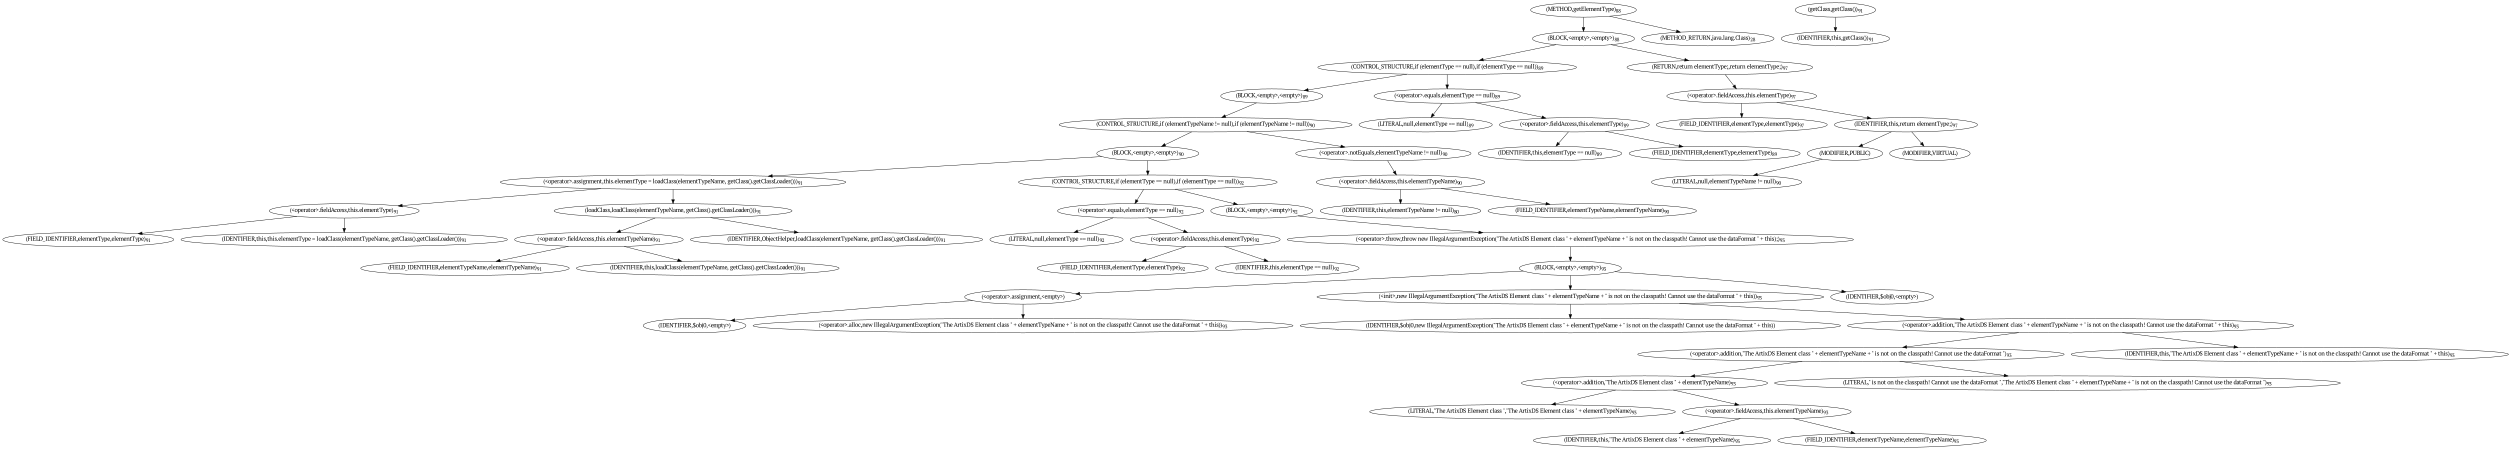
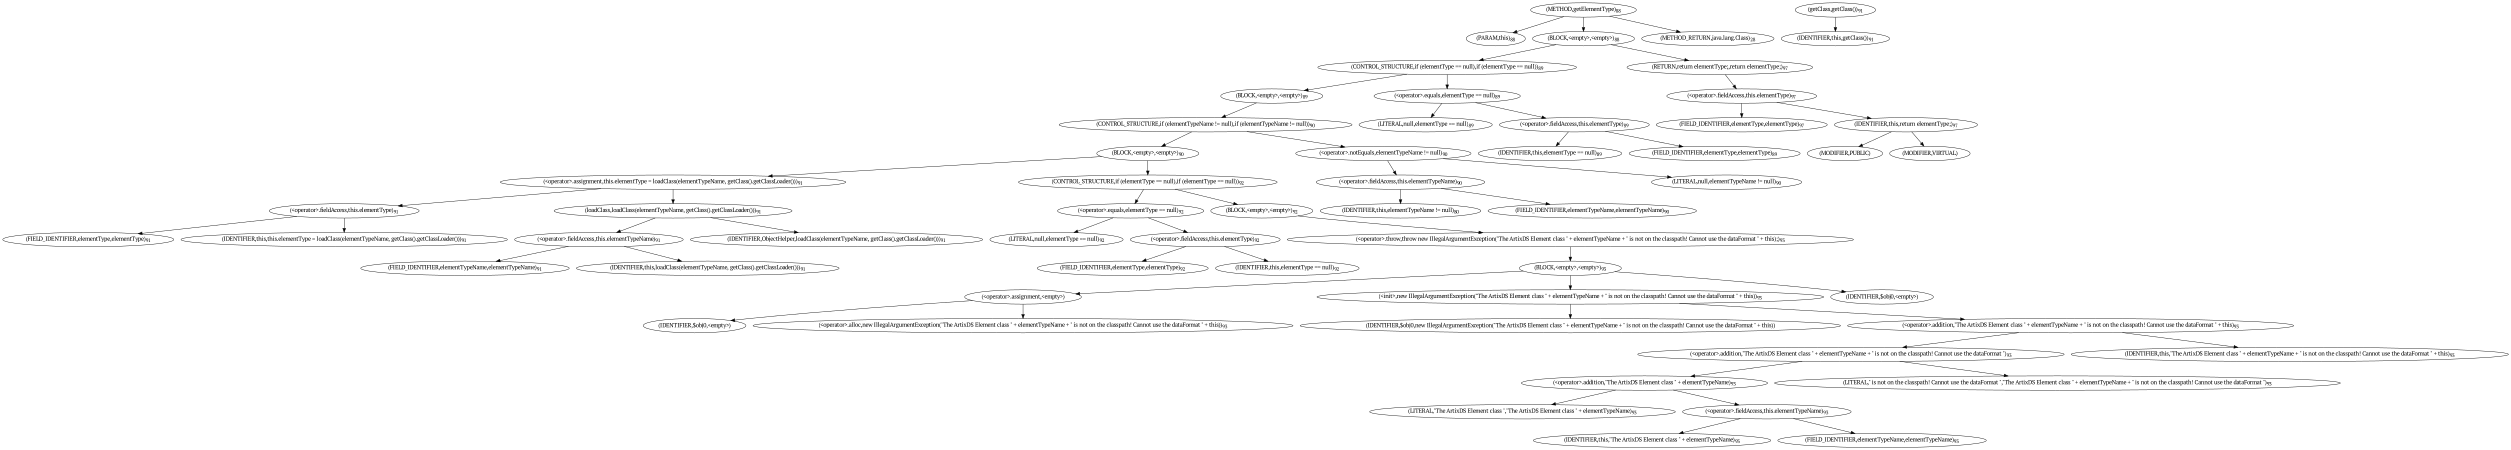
node "(PARAM,this)": added
edge "(MODIFIER,PUBLIC)" -> "(LITERAL,null,elementTypeName != null)": now "(<operator>.notEquals,elementTypeName != null)" -> "(LITERAL,null,elementTypeName != null)"
